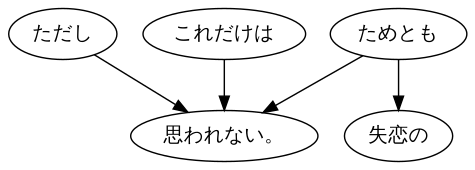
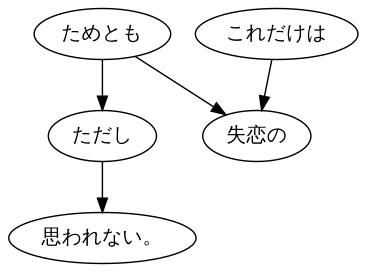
edge "これだけは" -> "思われない。": now "これだけは" -> "失恋の"
edge "ためとも" -> "思われない。": now "ためとも" -> "ただし"
